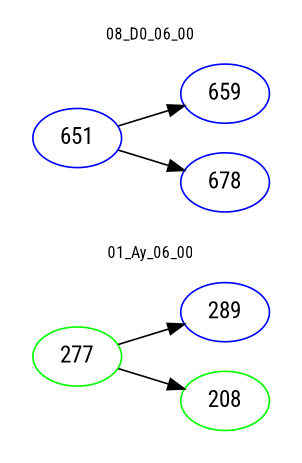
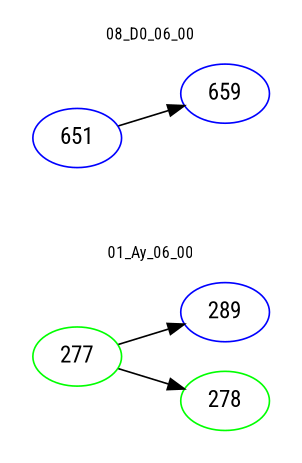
node "678": removed
node "208": label "208" -> "278"
